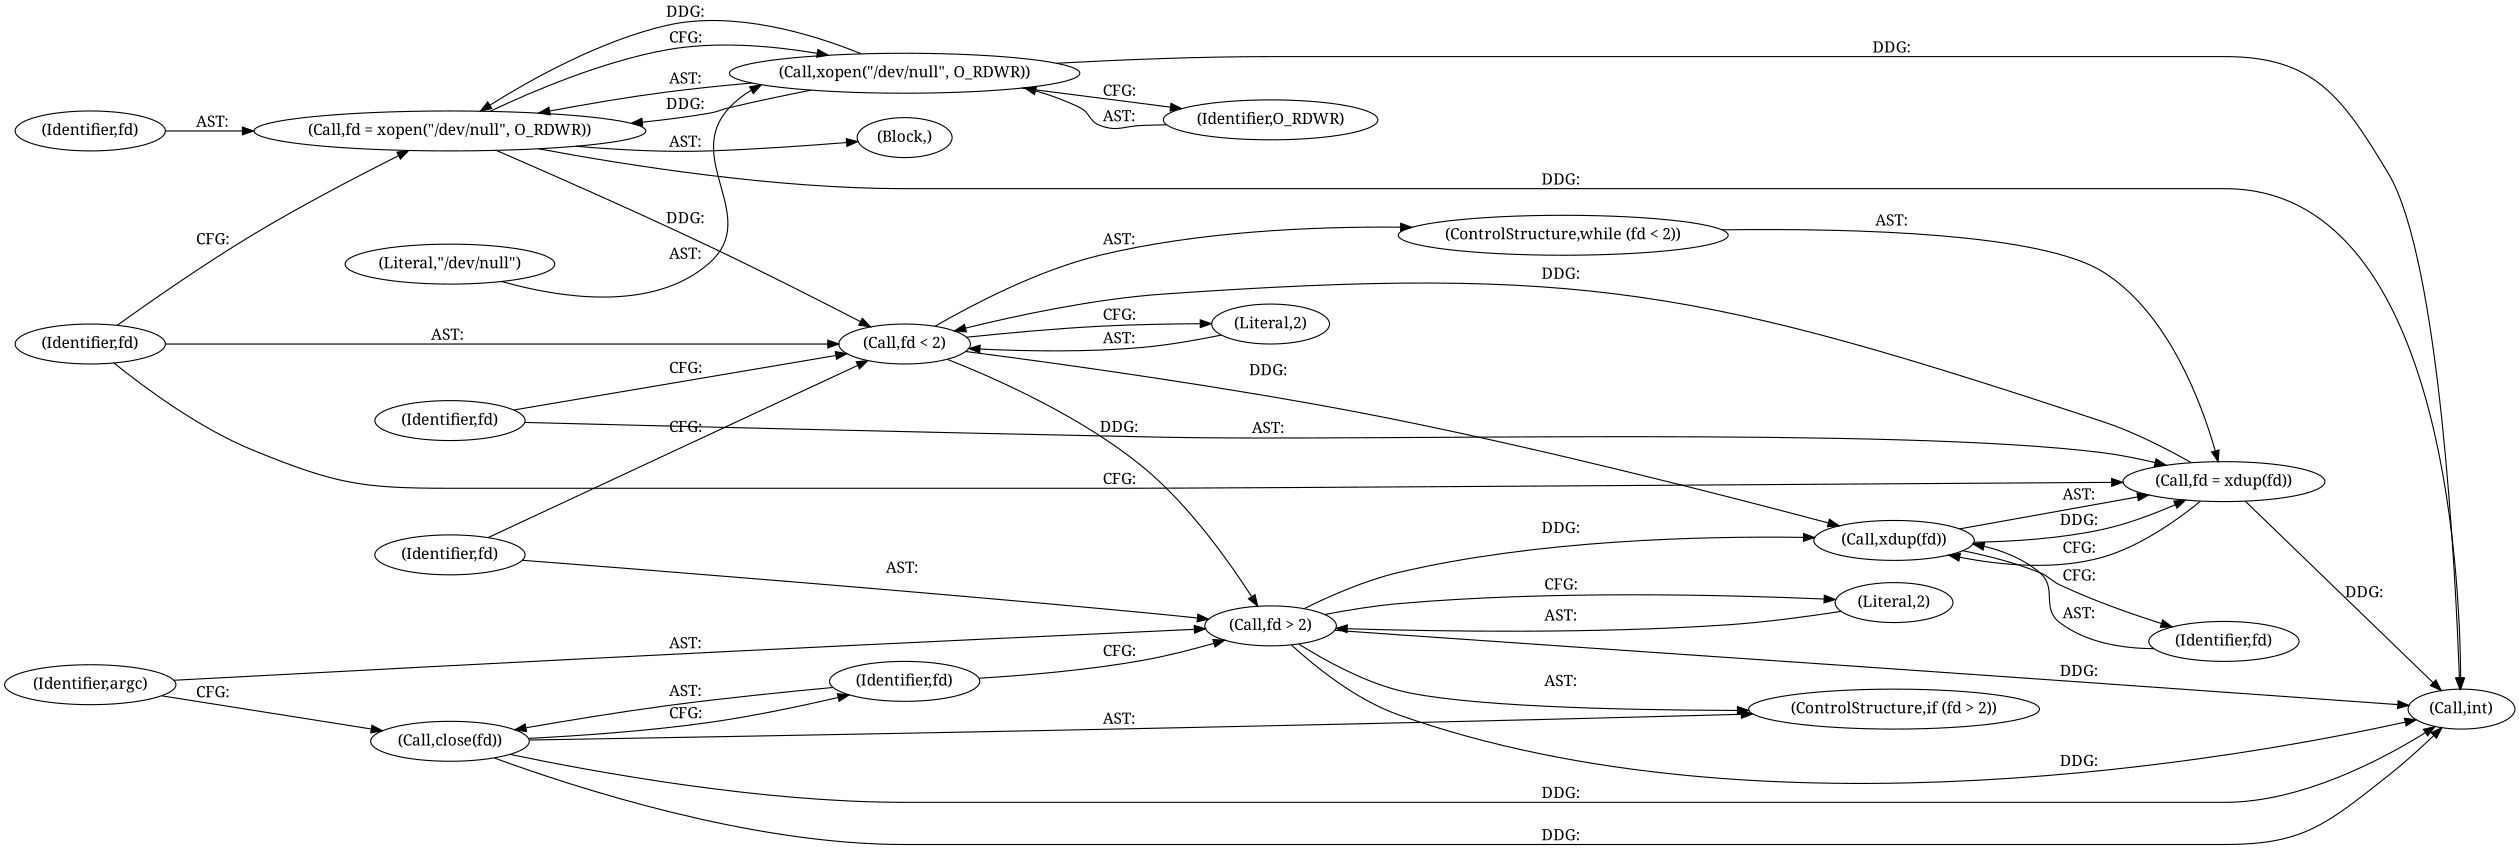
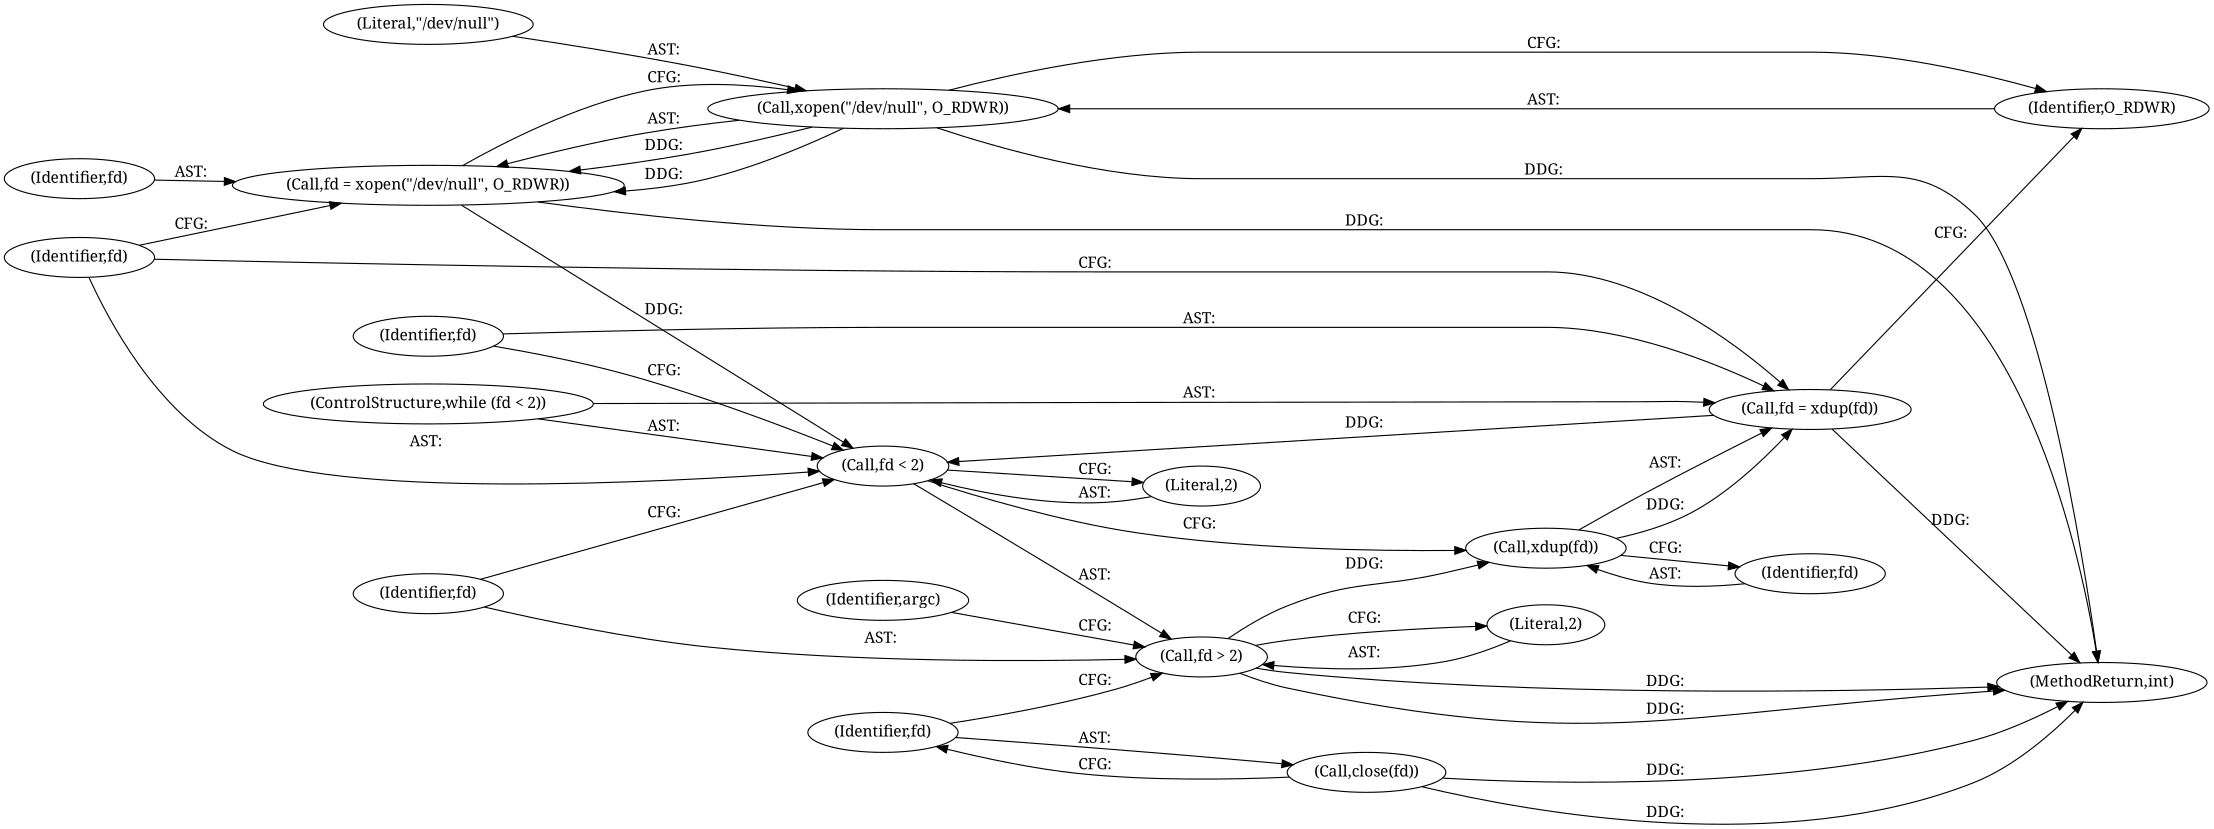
node "(Block,)": removed
edge "(Call,fd < 2)" -> "(ControlStructure,while (fd < 2))": reversed
edge "(Call,fd < 2)" -> "(Call,xdup(fd))": label "DDG: " -> "CFG: "
edge "(Call,fd < 2)" -> "(Call,fd > 2)": label "DDG: " -> "AST: "
edge "(Call,fd = xdup(fd))" -> "(Call,xdup(fd))": now "(Call,fd = xdup(fd))" -> "(Identifier,O_RDWR)"
edge "(Identifier,argc)" -> "(Call,fd > 2)": label "AST: " -> "CFG: "
node "(ControlStructure,if (fd > 2))": removed
node "(Call,int)": label "(Call,int)" -> "(MethodReturn,int)"
edge "(Identifier,argc)" -> "(Call,close(fd))": removed, label "CFG:"
